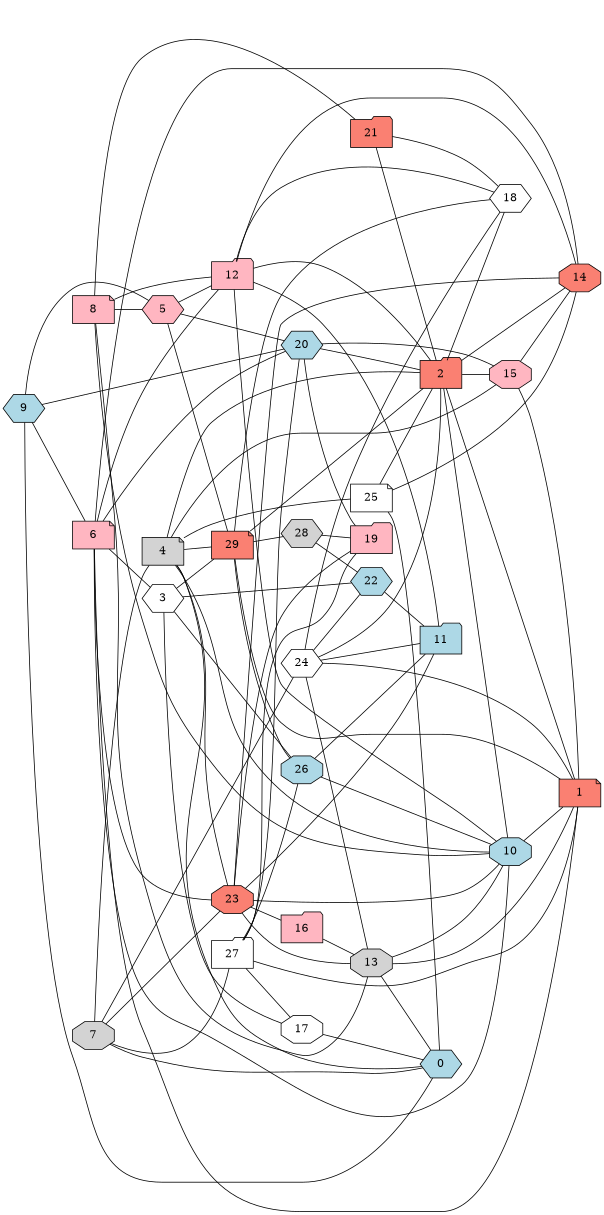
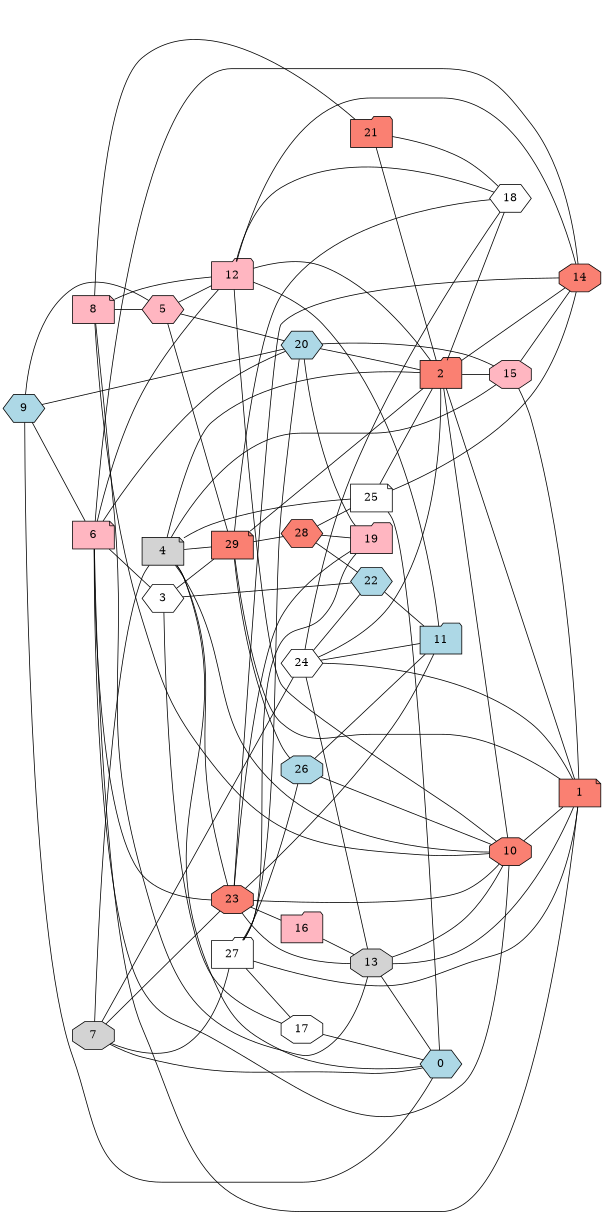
edge "25" -- "28": added
node "28": fillcolor lightgrey -> salmon
edge "3" -- "26": removed
node "10": fillcolor lightblue -> salmon
